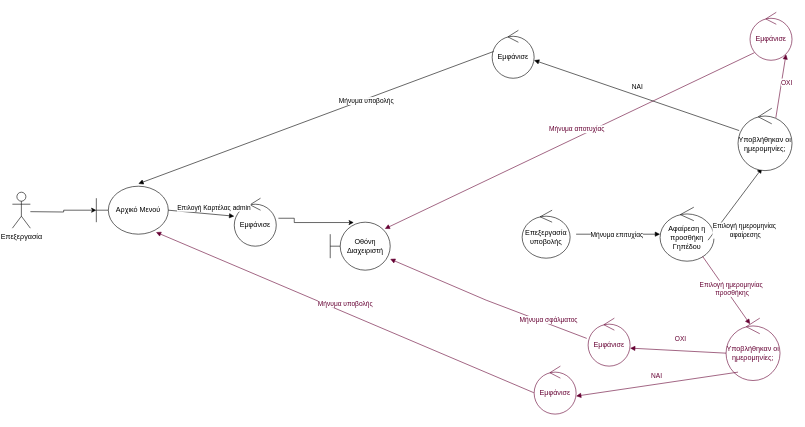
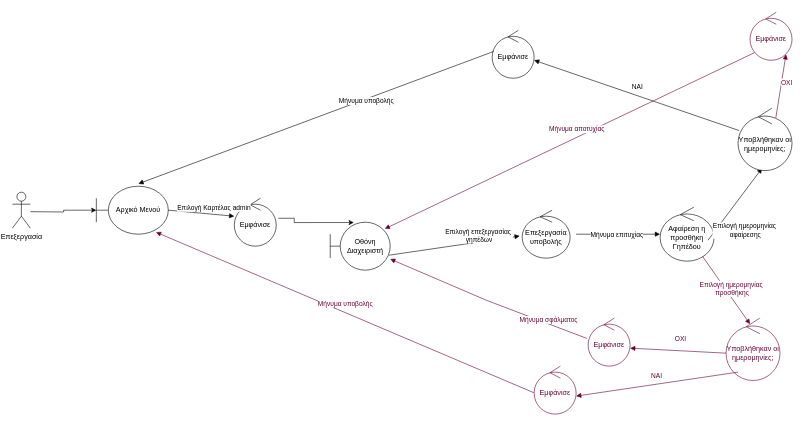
edge "Οθόνη Διαχειριστή" -> "Επεξεργασία υποβολής": added, label "Επιλογή επεξεργασίας γηπέδων"
